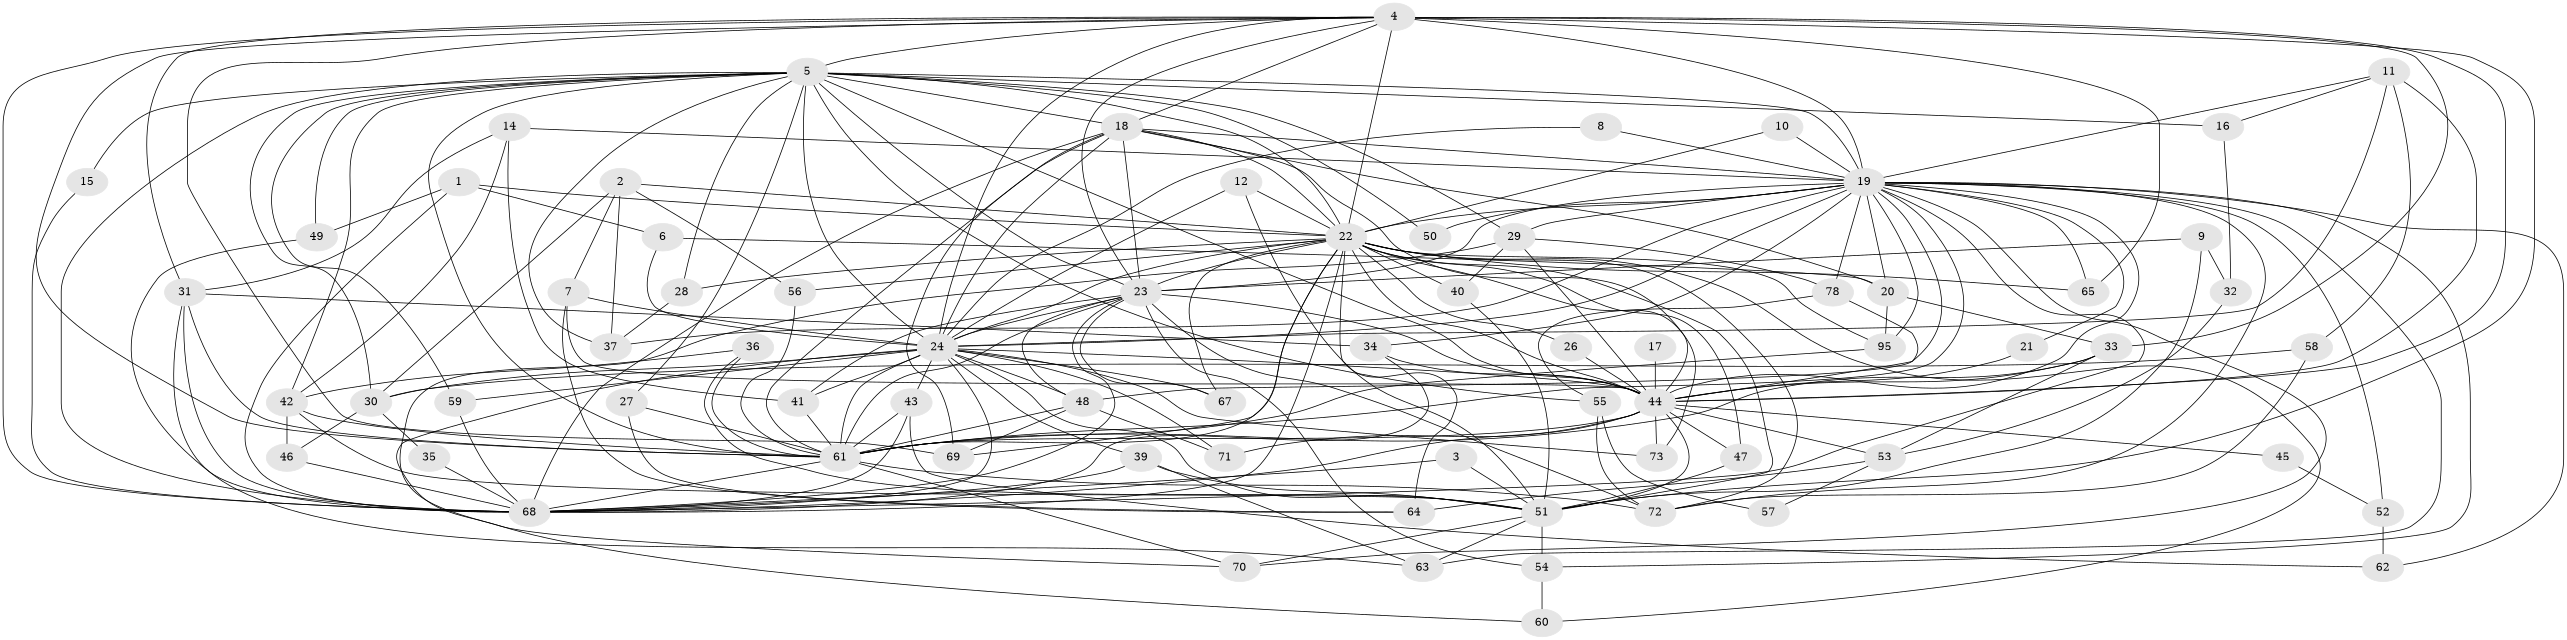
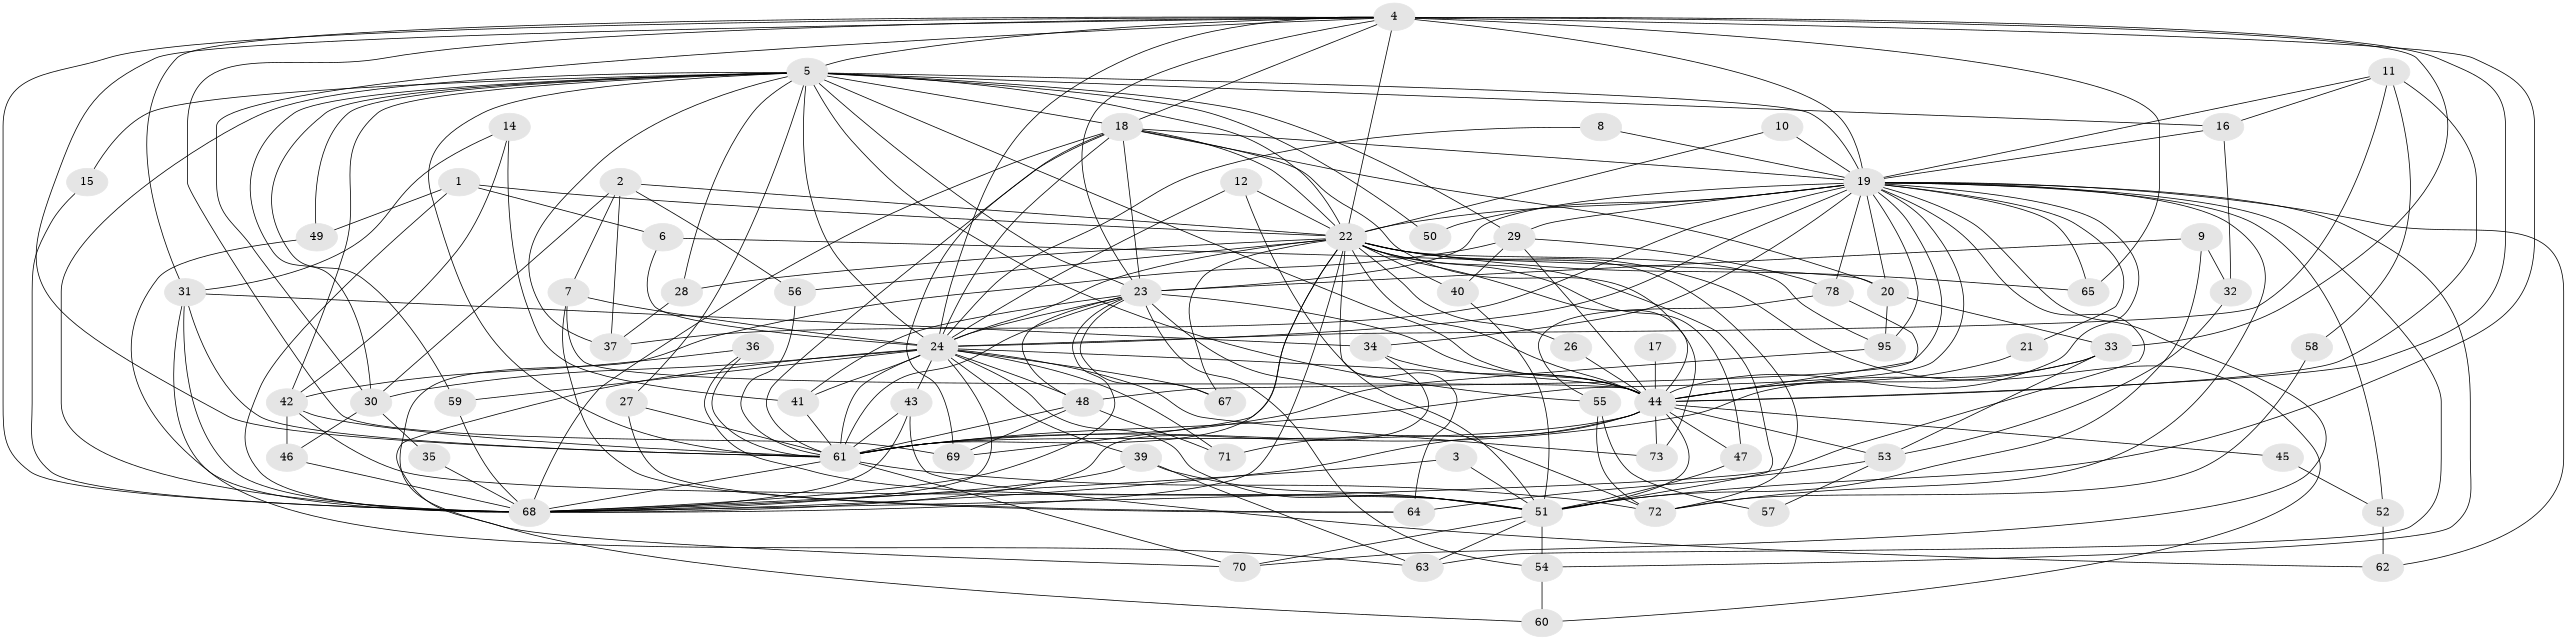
edge "14" -- "19": now "16" -- "19"
edge "22" -- "23": removed
edge "58" -- "30": now "4" -- "30"
